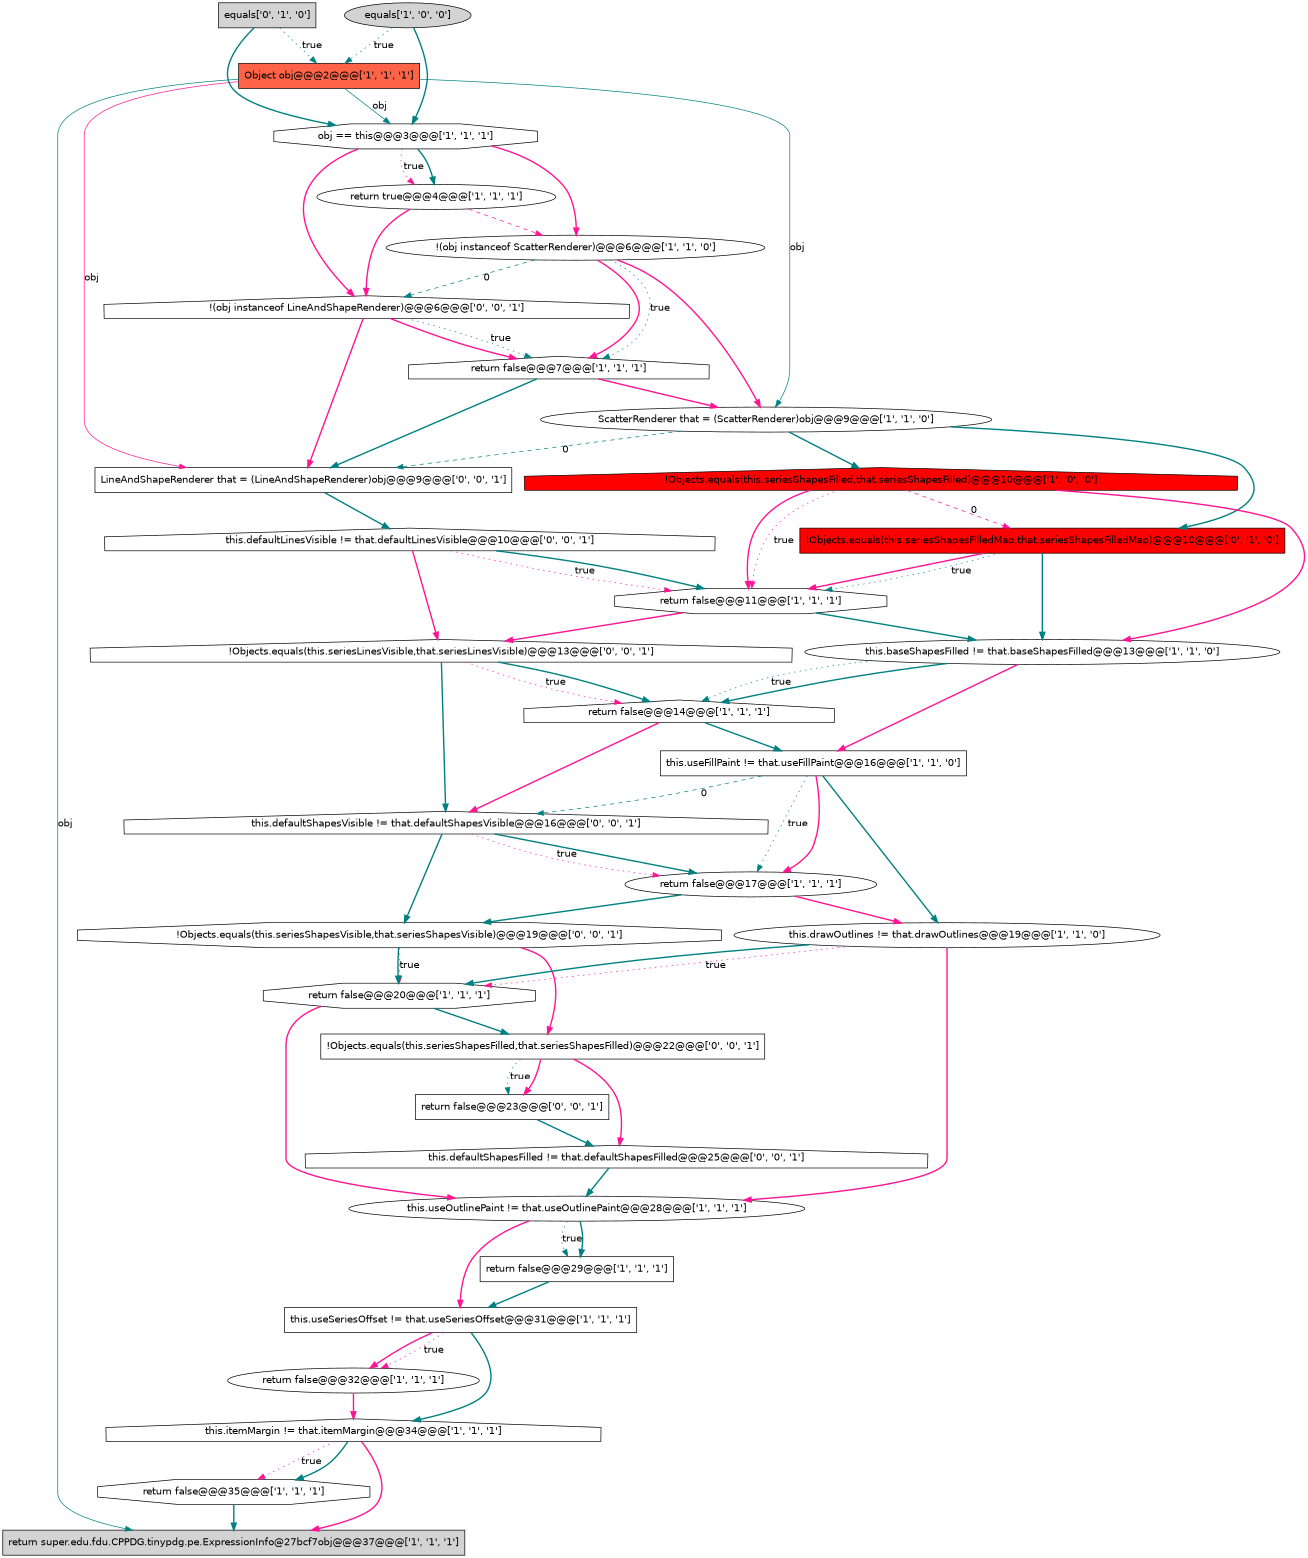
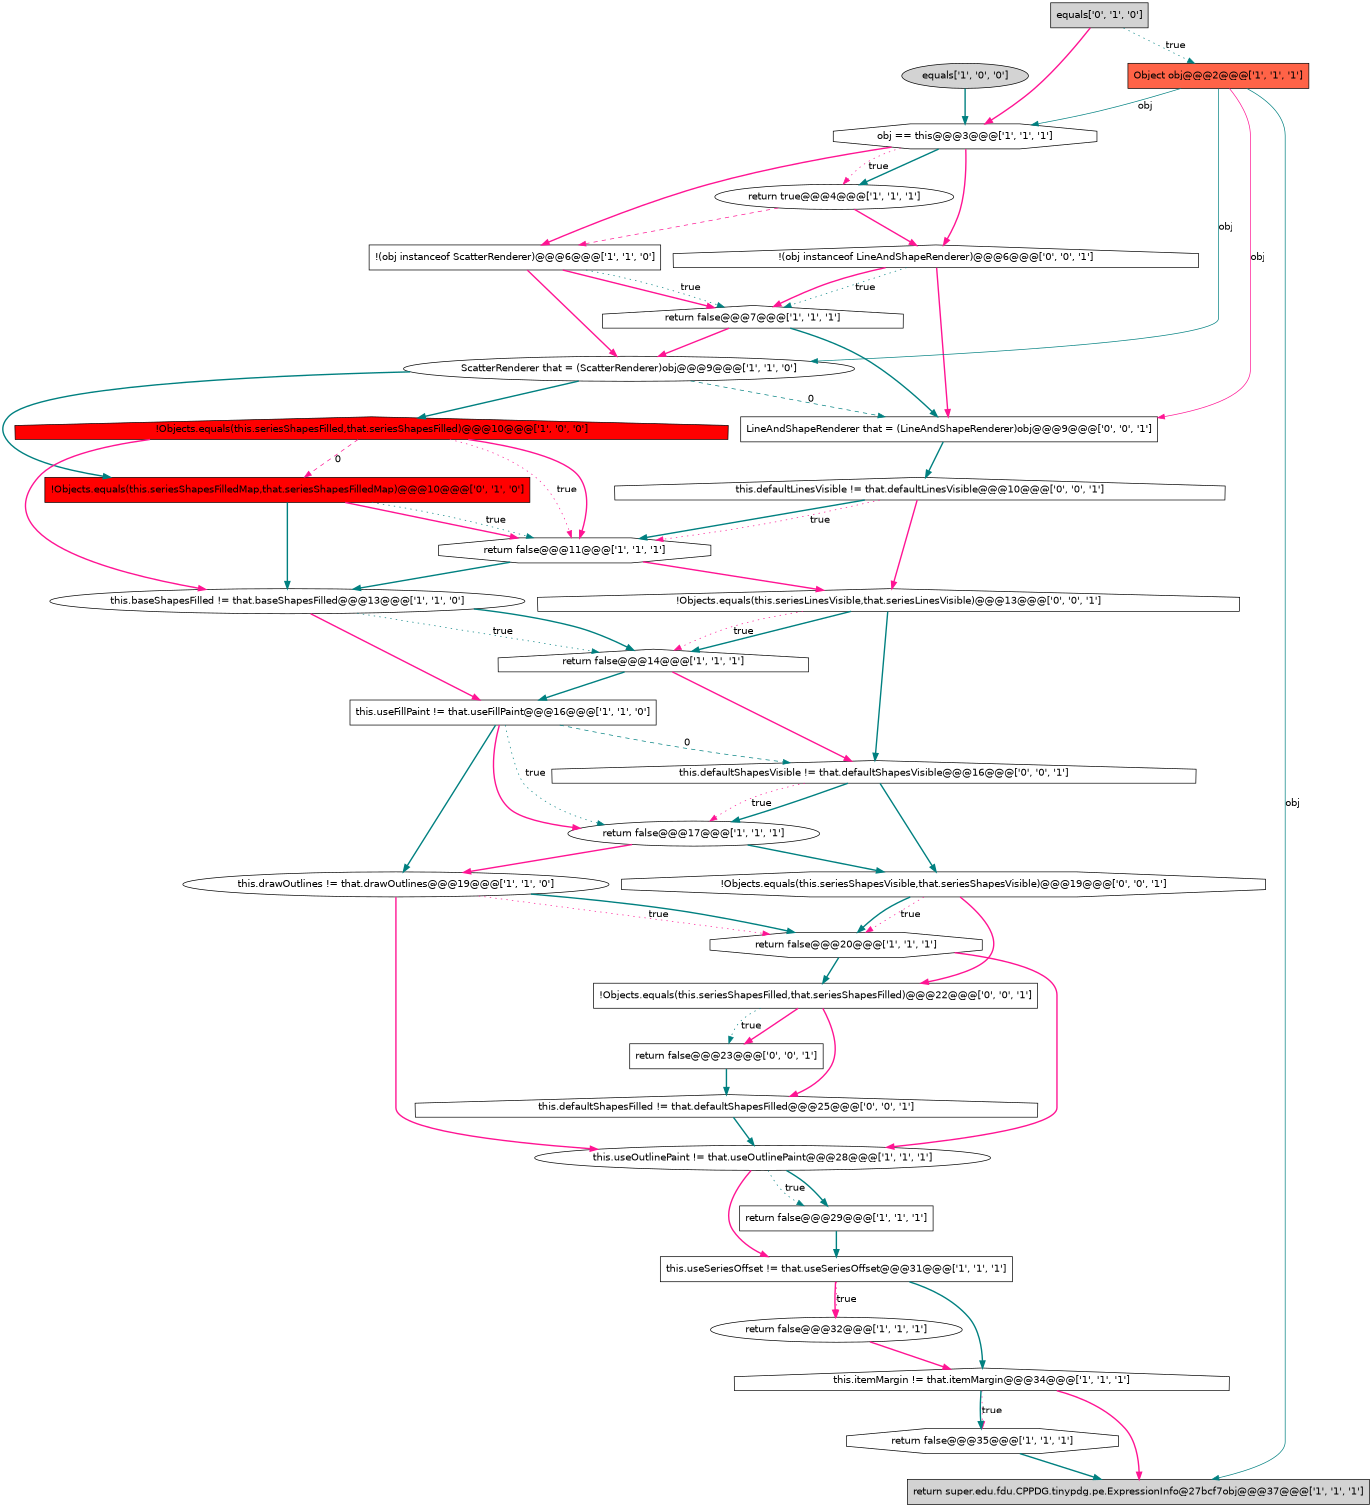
edge "equals['1', '0', '0']" -> "Object obj@@@2@@@['1', '1', '1']": removed, label "true"
edge "equals['0', '1', '0']" -> "obj == this@@@3@@@['1', '1', '1']": color teal -> deeppink
node "!(obj instanceof ScatterRenderer)@@@6@@@['1', '1', '0']": shape ellipse -> box
edge "!(obj instanceof ScatterRenderer)@@@6@@@['1', '1', '0']" -> "!(obj instanceof LineAndShapeRenderer)@@@6@@@['0', '0', '1']": removed, label "0"
